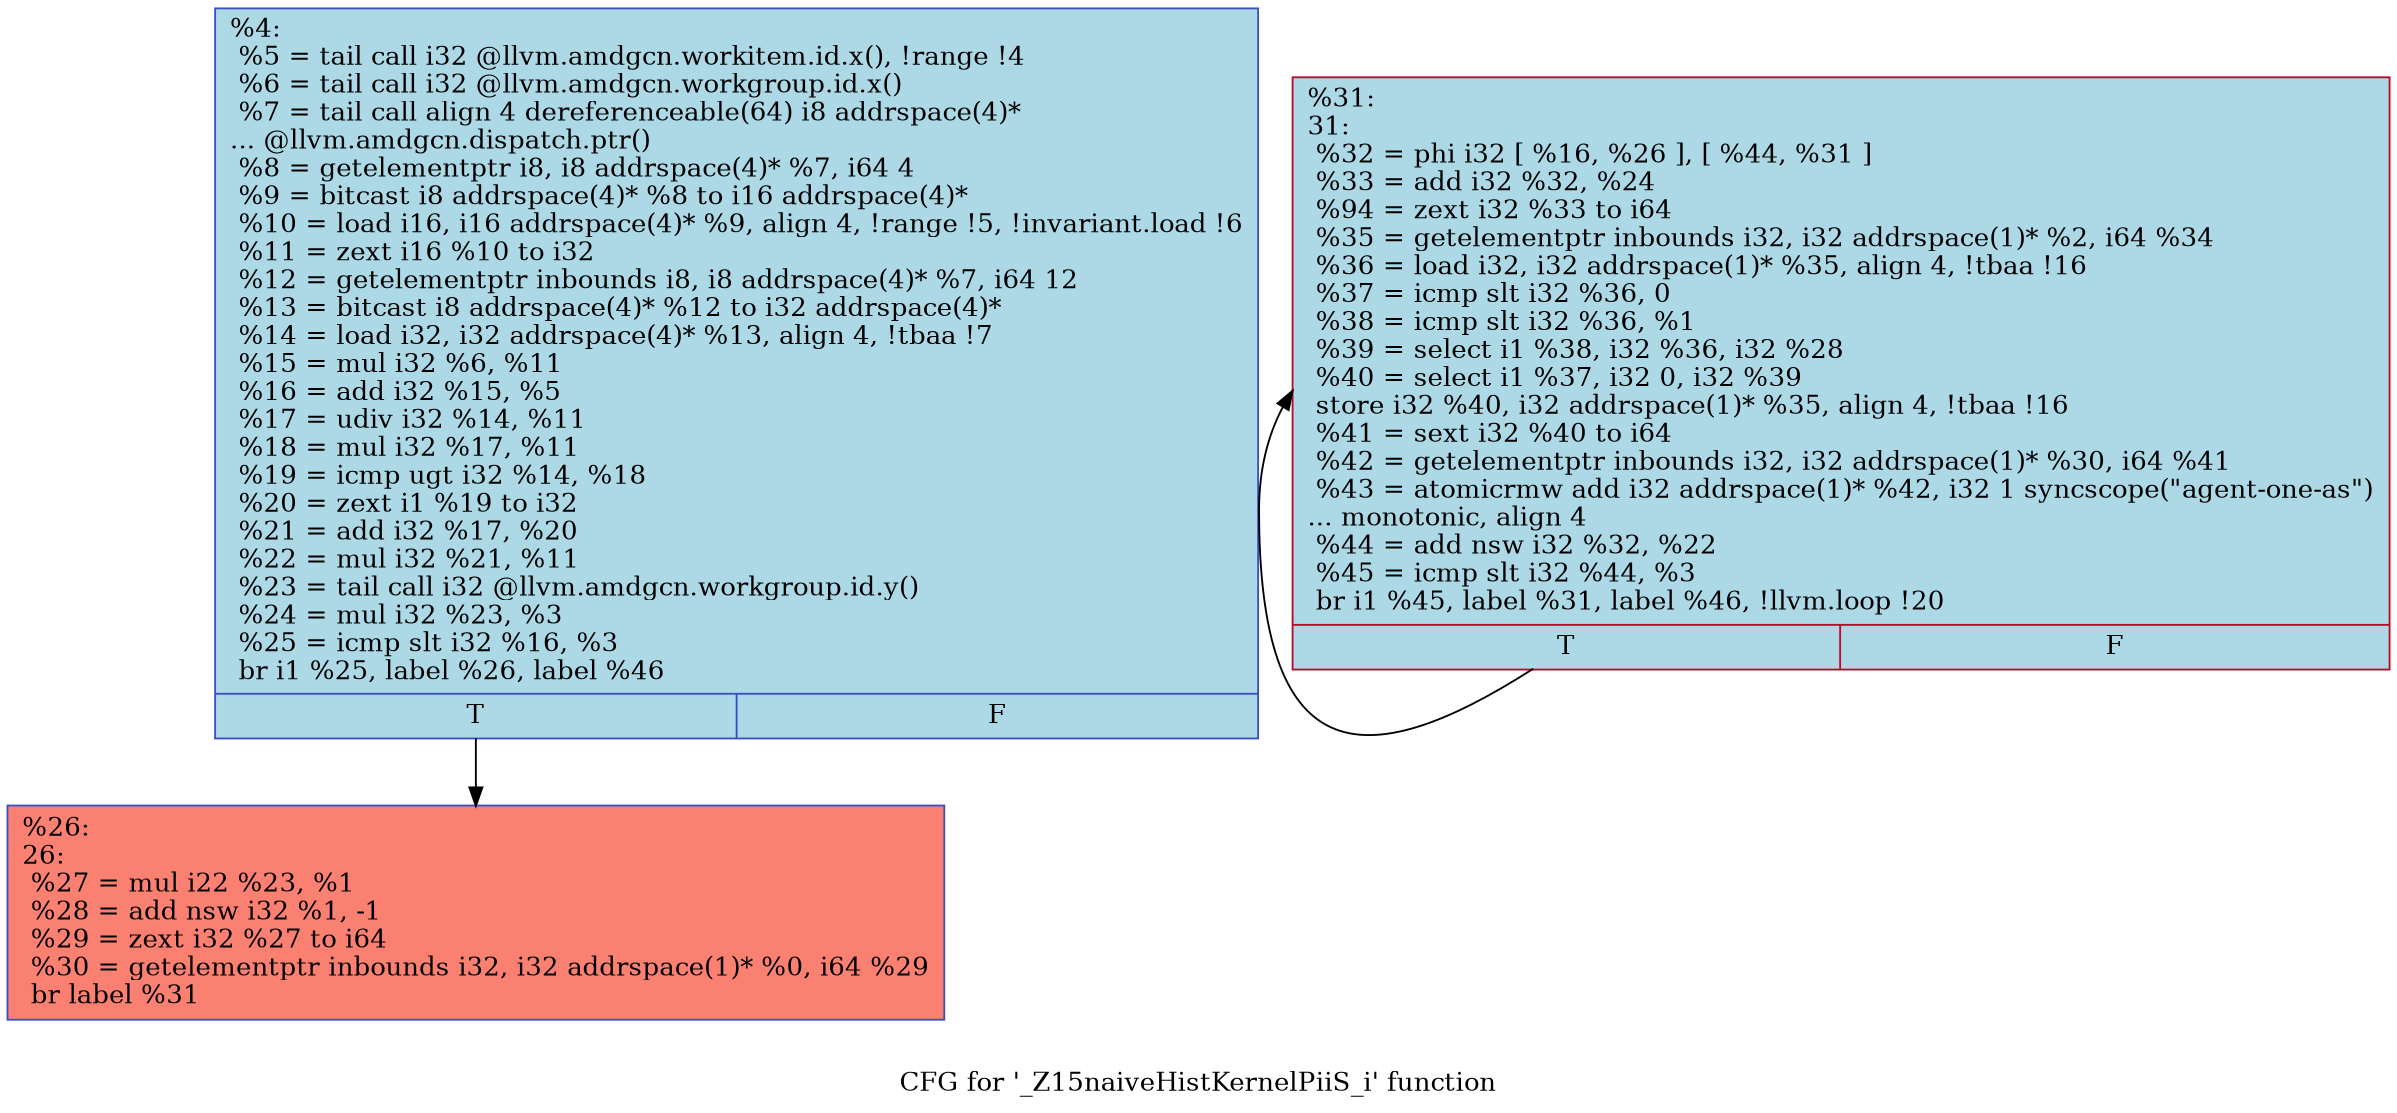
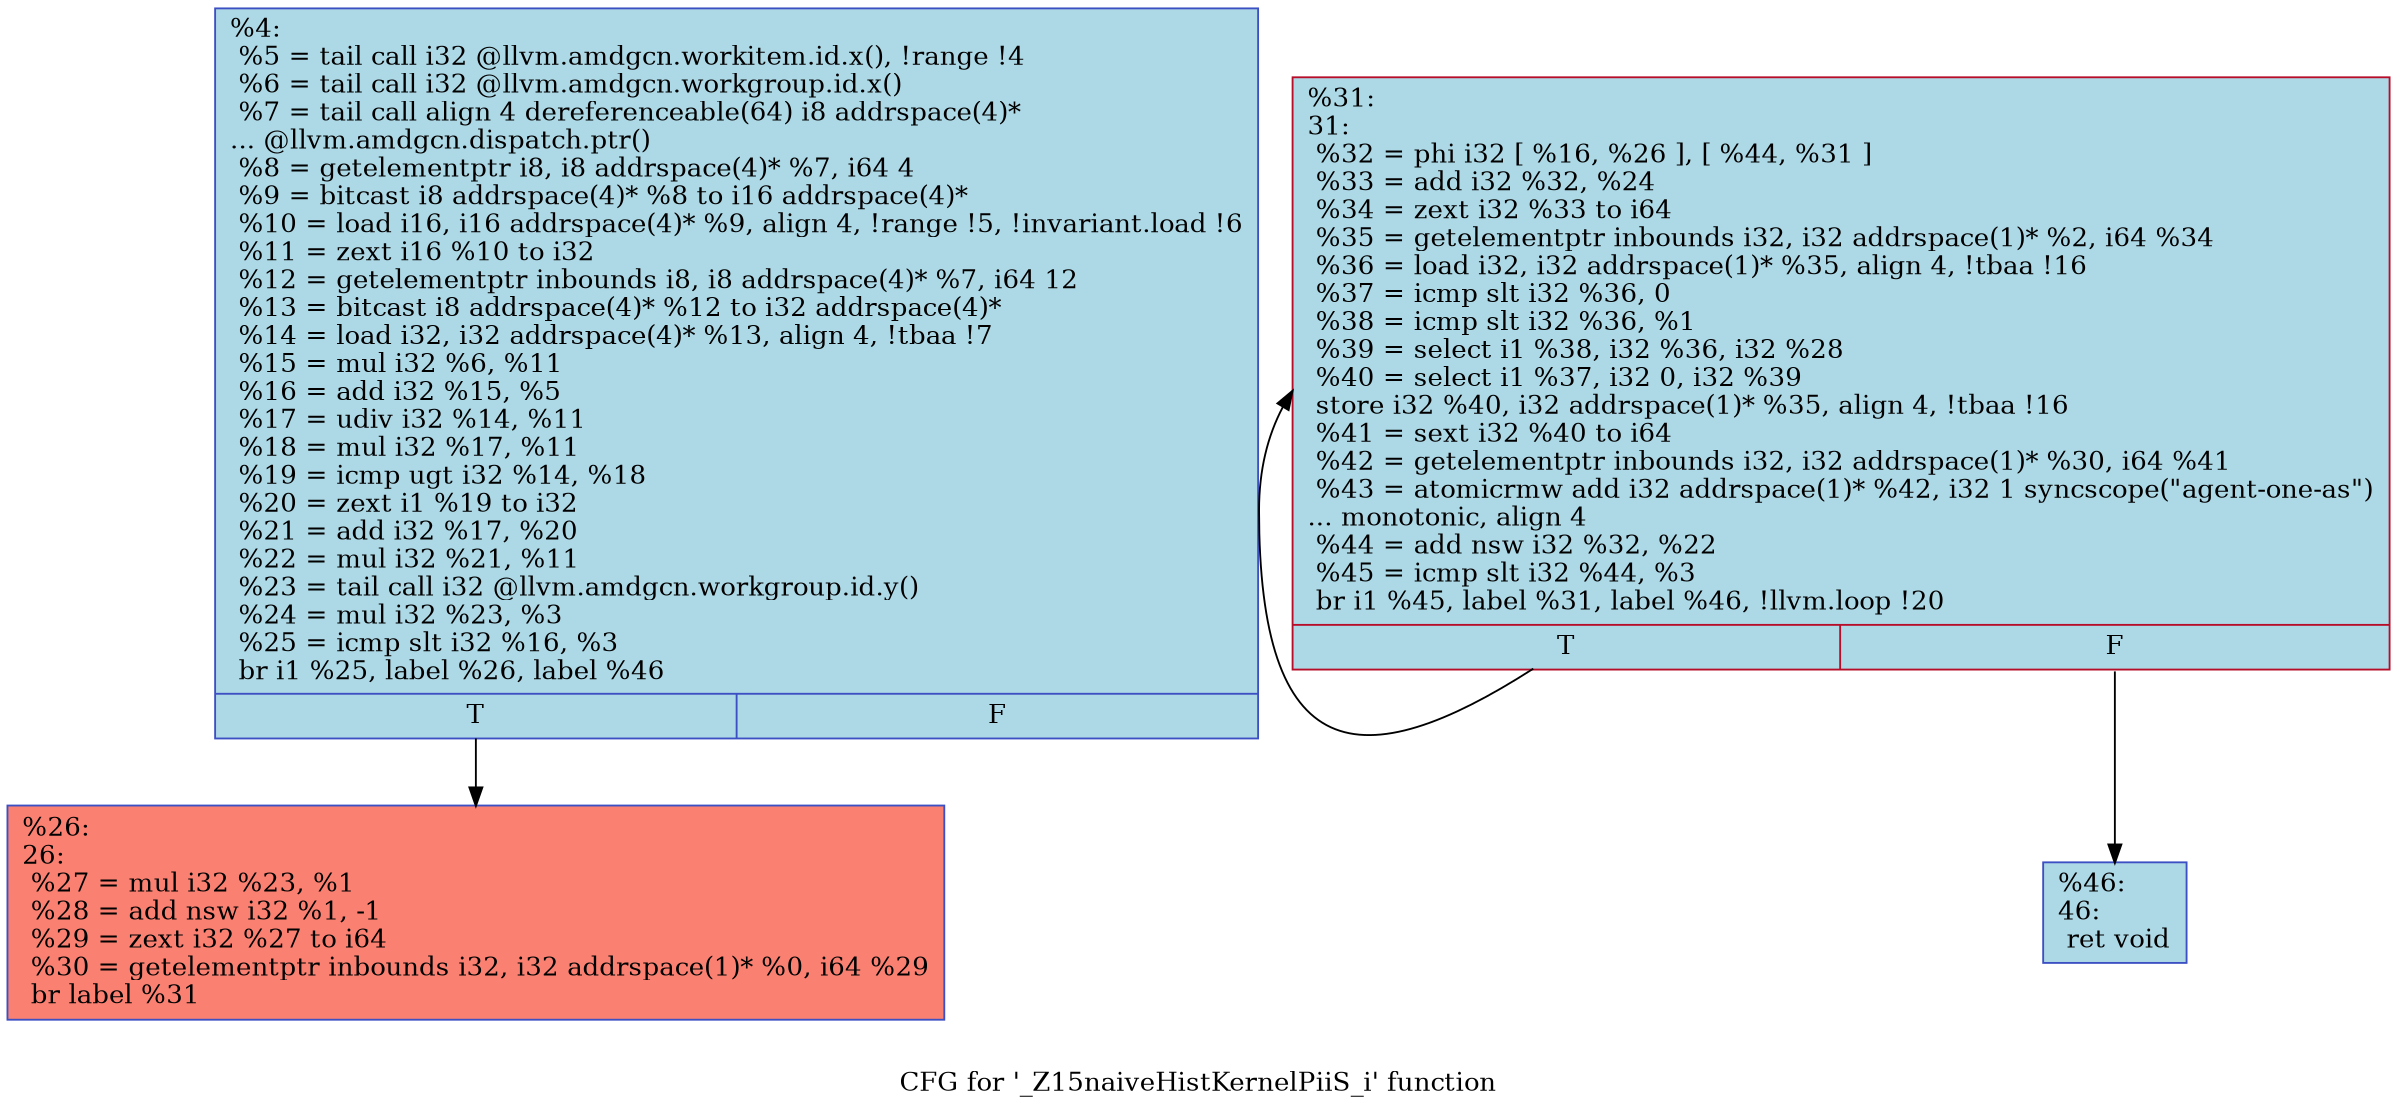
node "%31:": text "%94 = zext i32 %33 to i64" -> "%34 = zext i32 %33 to i64"
node "%26:": text "%27 = mul i22 %23, %1" -> "%27 = mul i32 %23, %1"
node "%46:": added
